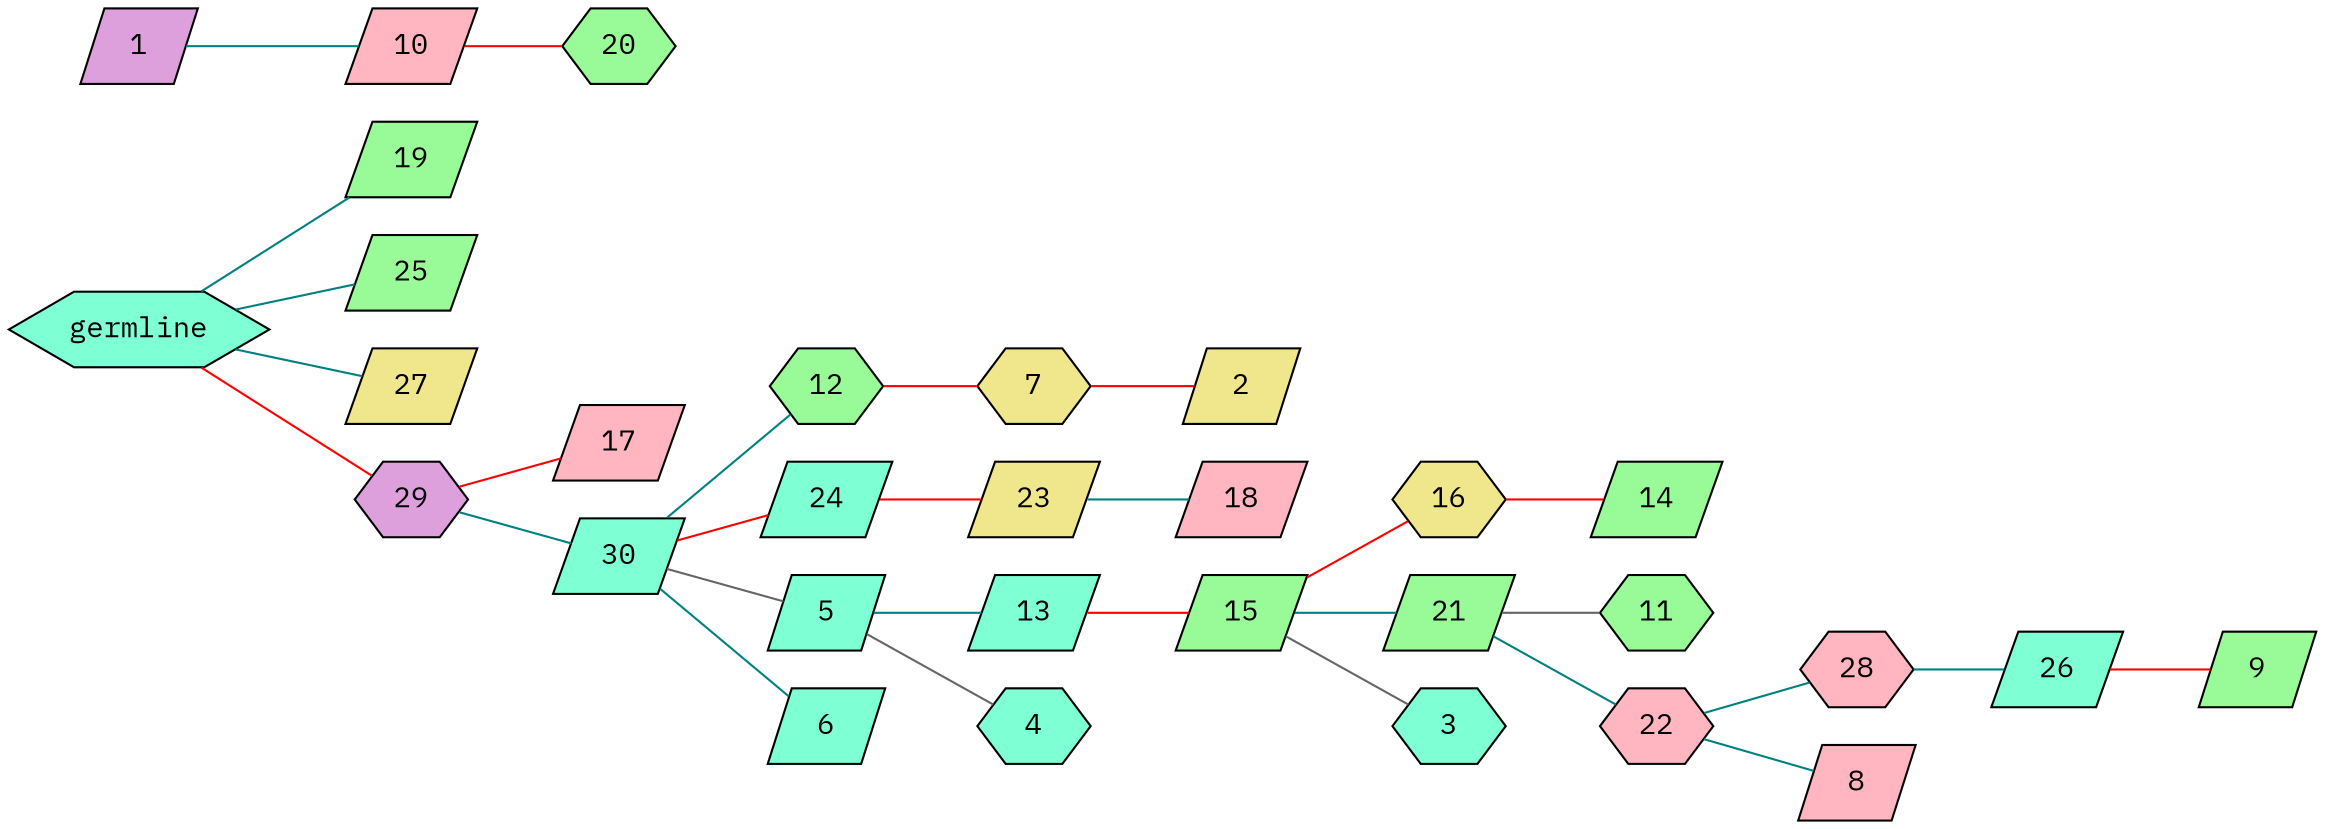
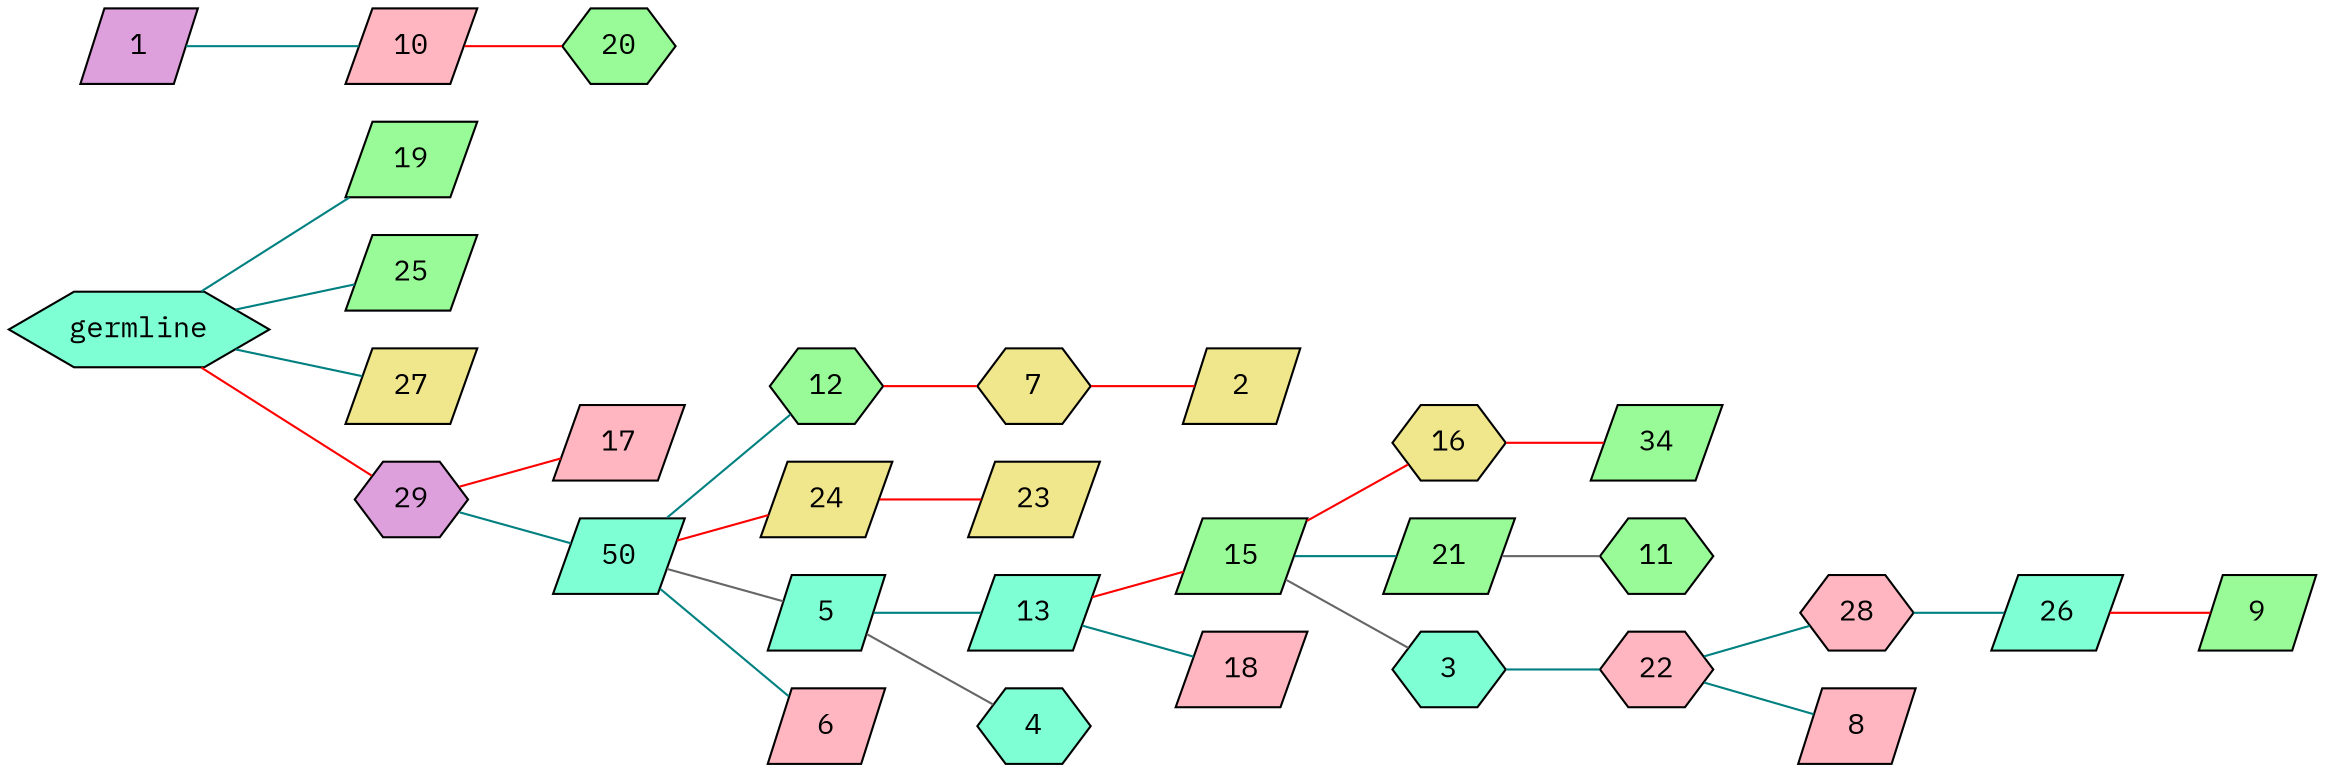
node "24": fillcolor aquamarine -> khaki
edge "23" -- "18": now "13" -- "18"
node "14": label "14" -> "34"
node "30": label "30" -> "50"
edge "21" -- "22": now "3" -- "22"
node "6": fillcolor aquamarine -> lightpink
